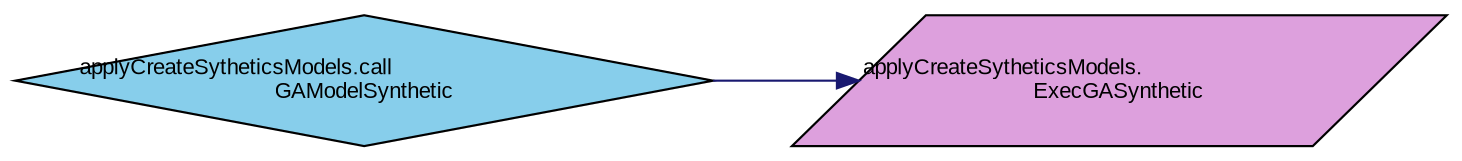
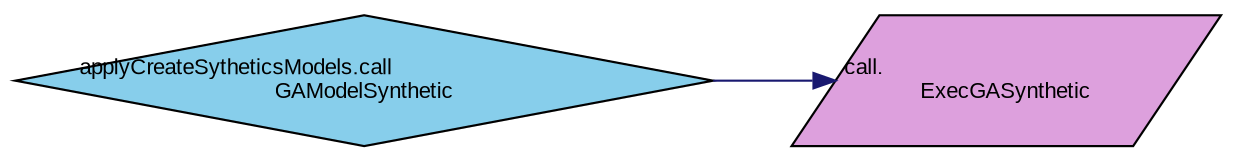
node "applyCreateSytheticsModels. ExecGASynthetic": label "applyCreateSytheticsModels. ExecGASynthetic" -> "call. ExecGASynthetic"
